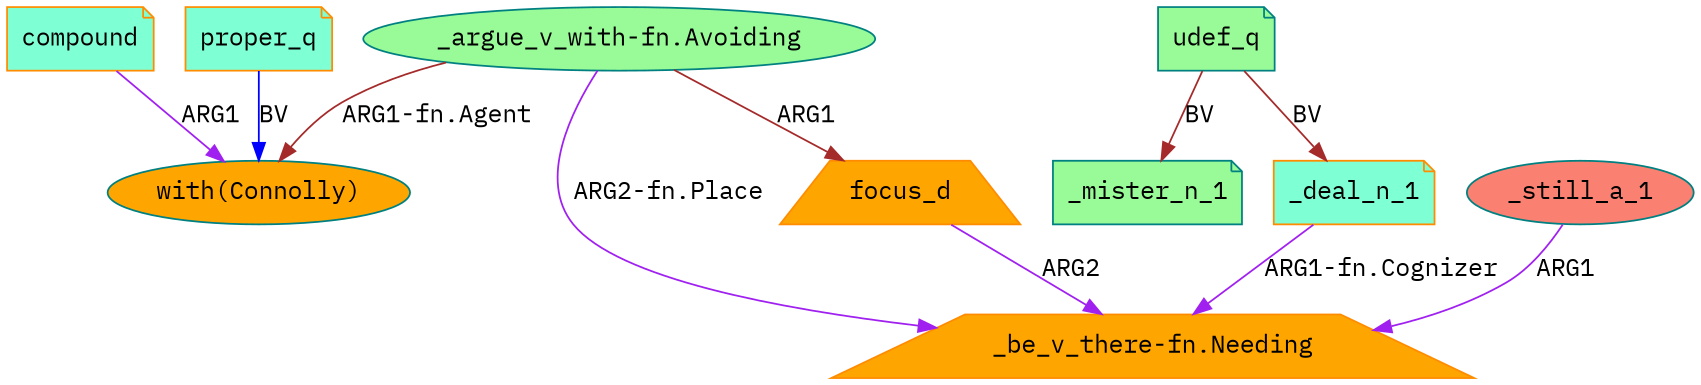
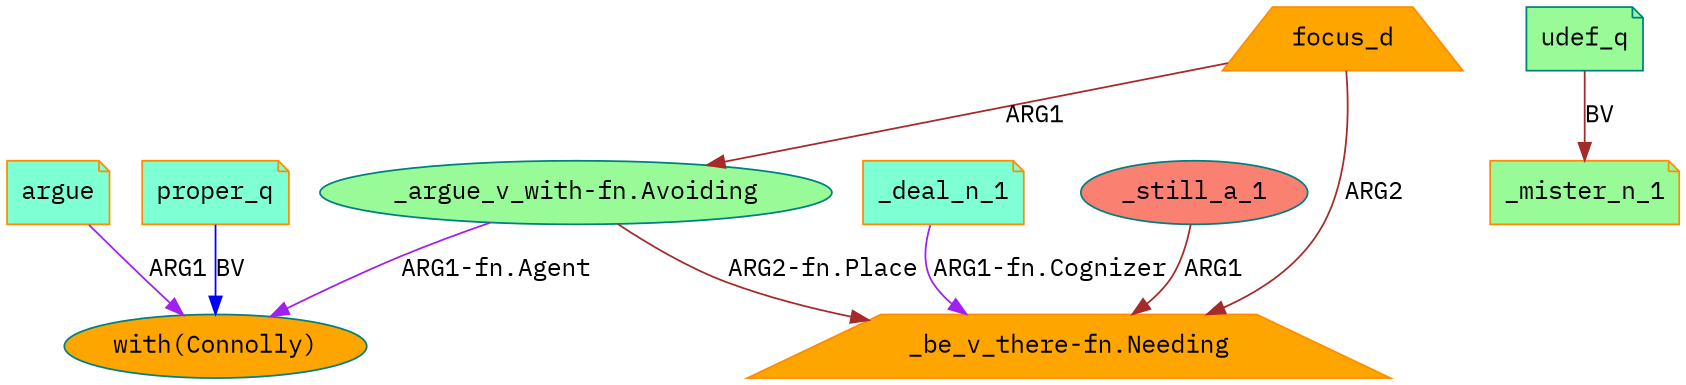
node "compound": label "compound" -> "argue"
edge "_argue_v_with-fn.Avoiding" -> "with(Connolly)": color brown -> purple
edge "udef_q" -> "_deal_n_1": removed, label "BV"
edge "_argue_v_with-fn.Avoiding" -> "focus_d": reversed
node "_mister_n_1": color teal -> darkorange
edge "focus_d" -> "_be_v_there-fn.Needing": color purple -> brown
edge "_argue_v_with-fn.Avoiding" -> "_be_v_there-fn.Needing": color purple -> brown
edge "_still_a_1" -> "_be_v_there-fn.Needing": color purple -> brown
